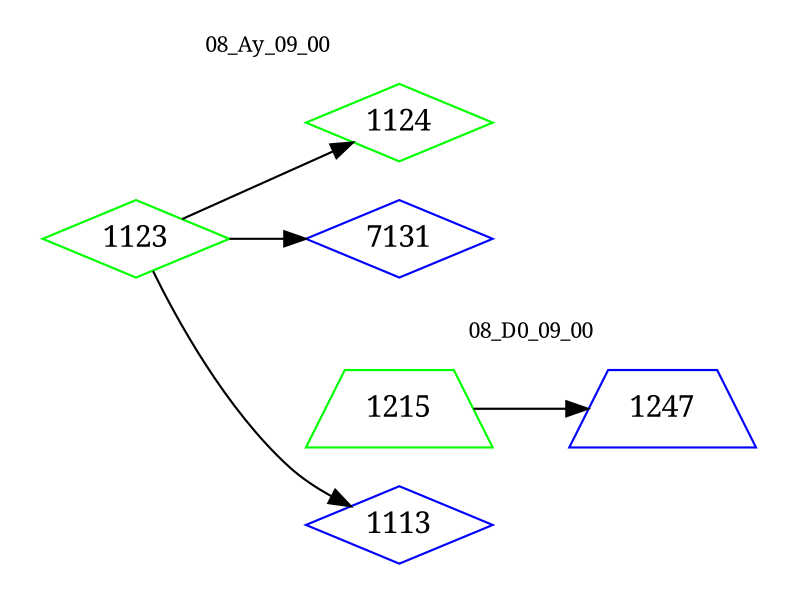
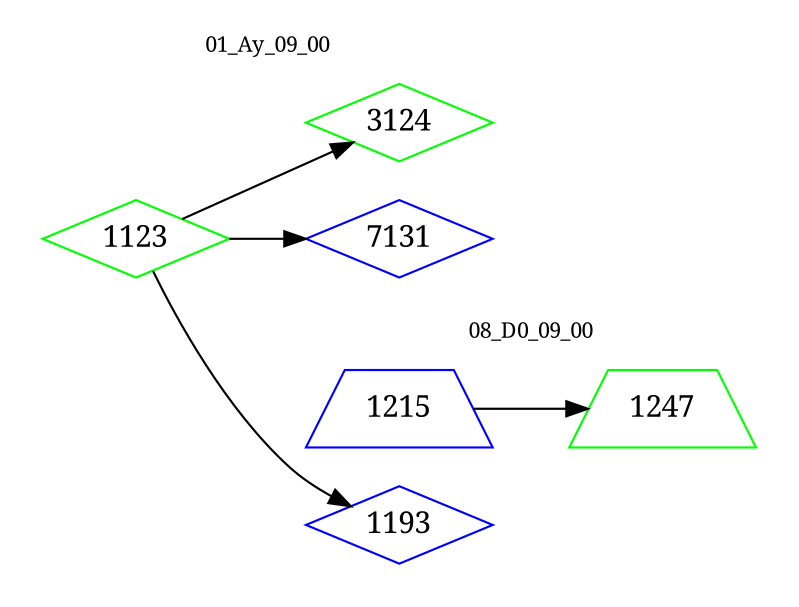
cluster "08_Ay_09_00": label "08_Ay_09_00" -> "01_Ay_09_00"
node "1124": label "1124" -> "3124"
node "1215": color green -> blue
node "1247": color blue -> green
node "1113": label "1113" -> "1193"
